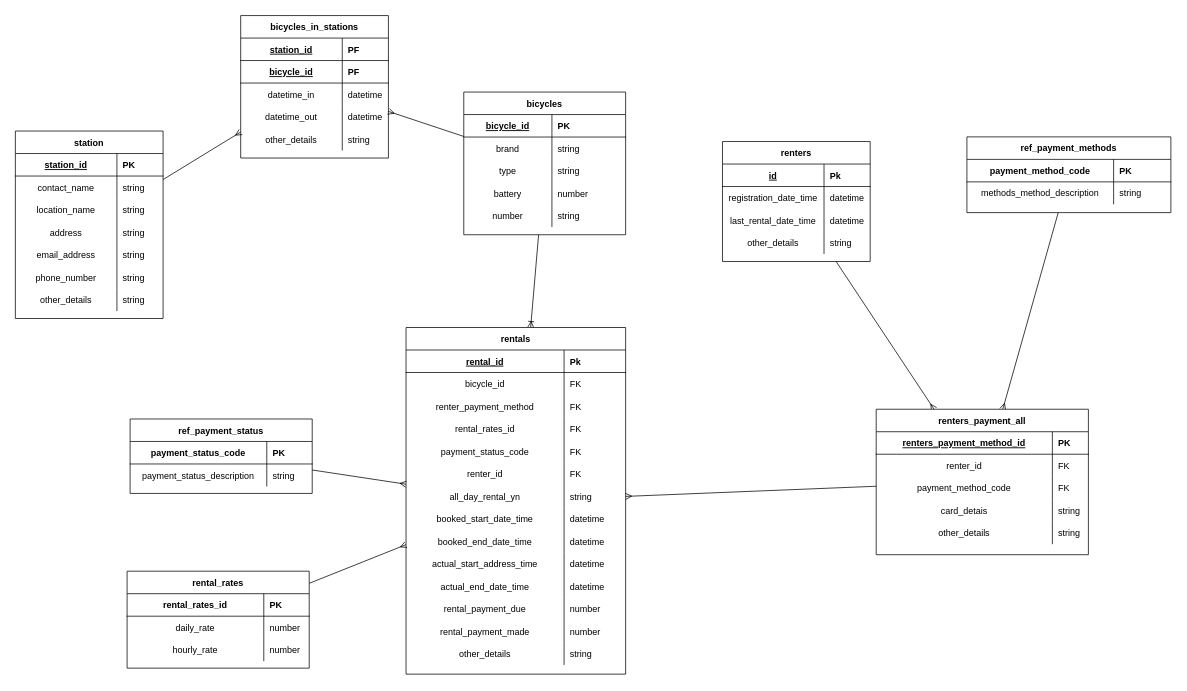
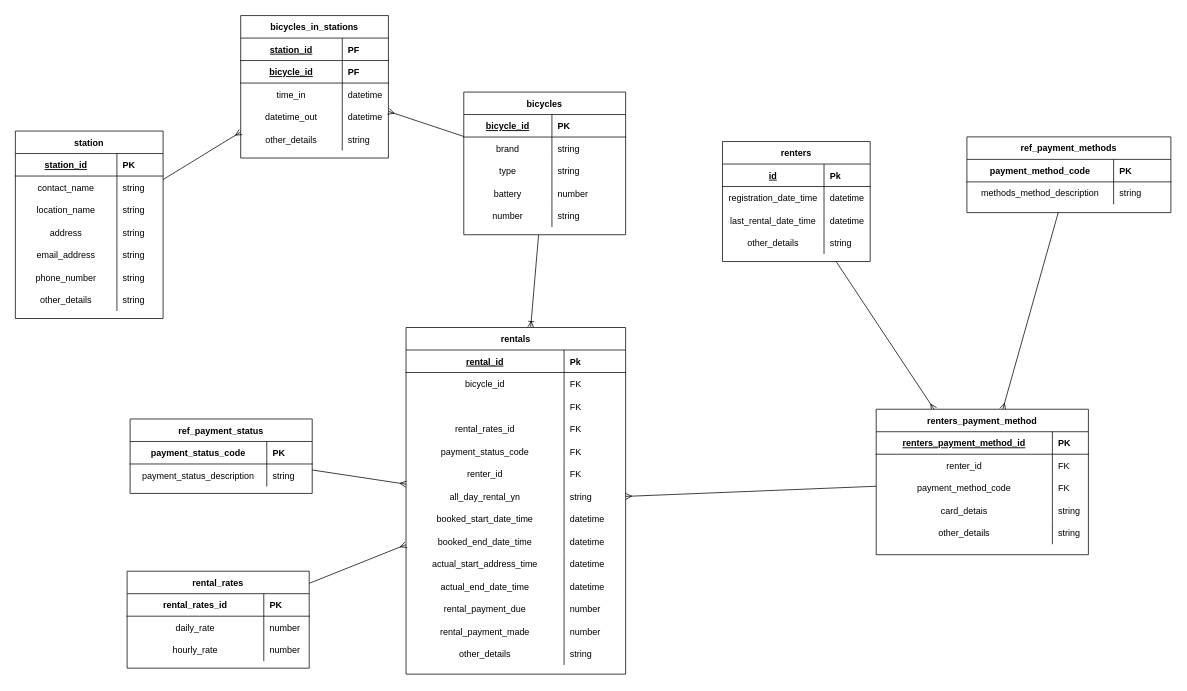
node "datetime_in": label "datetime_in" -> "time_in"
node "renter_payment_method": removed
node "renters_payment_all": label "renters_payment_all" -> "renters_payment_method"
